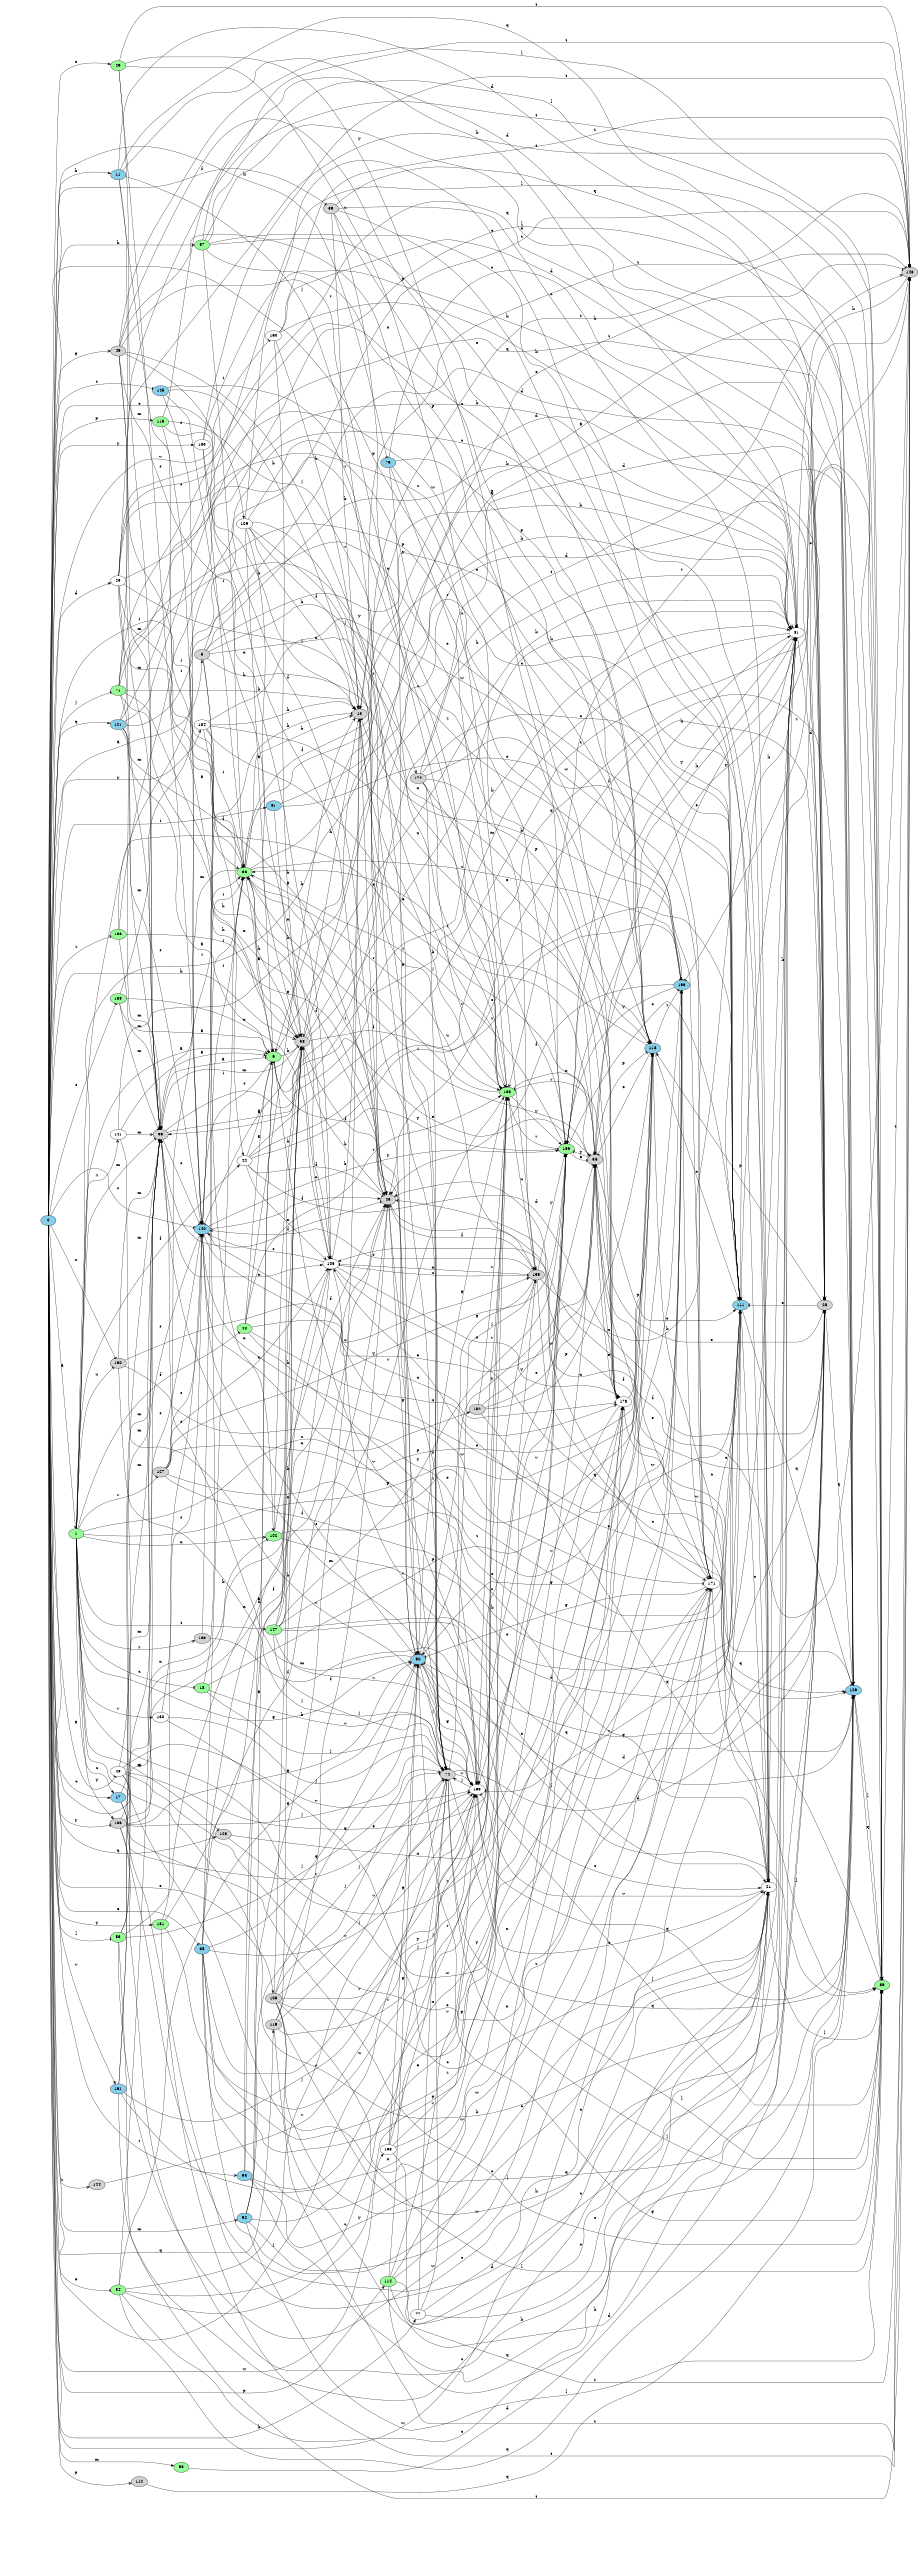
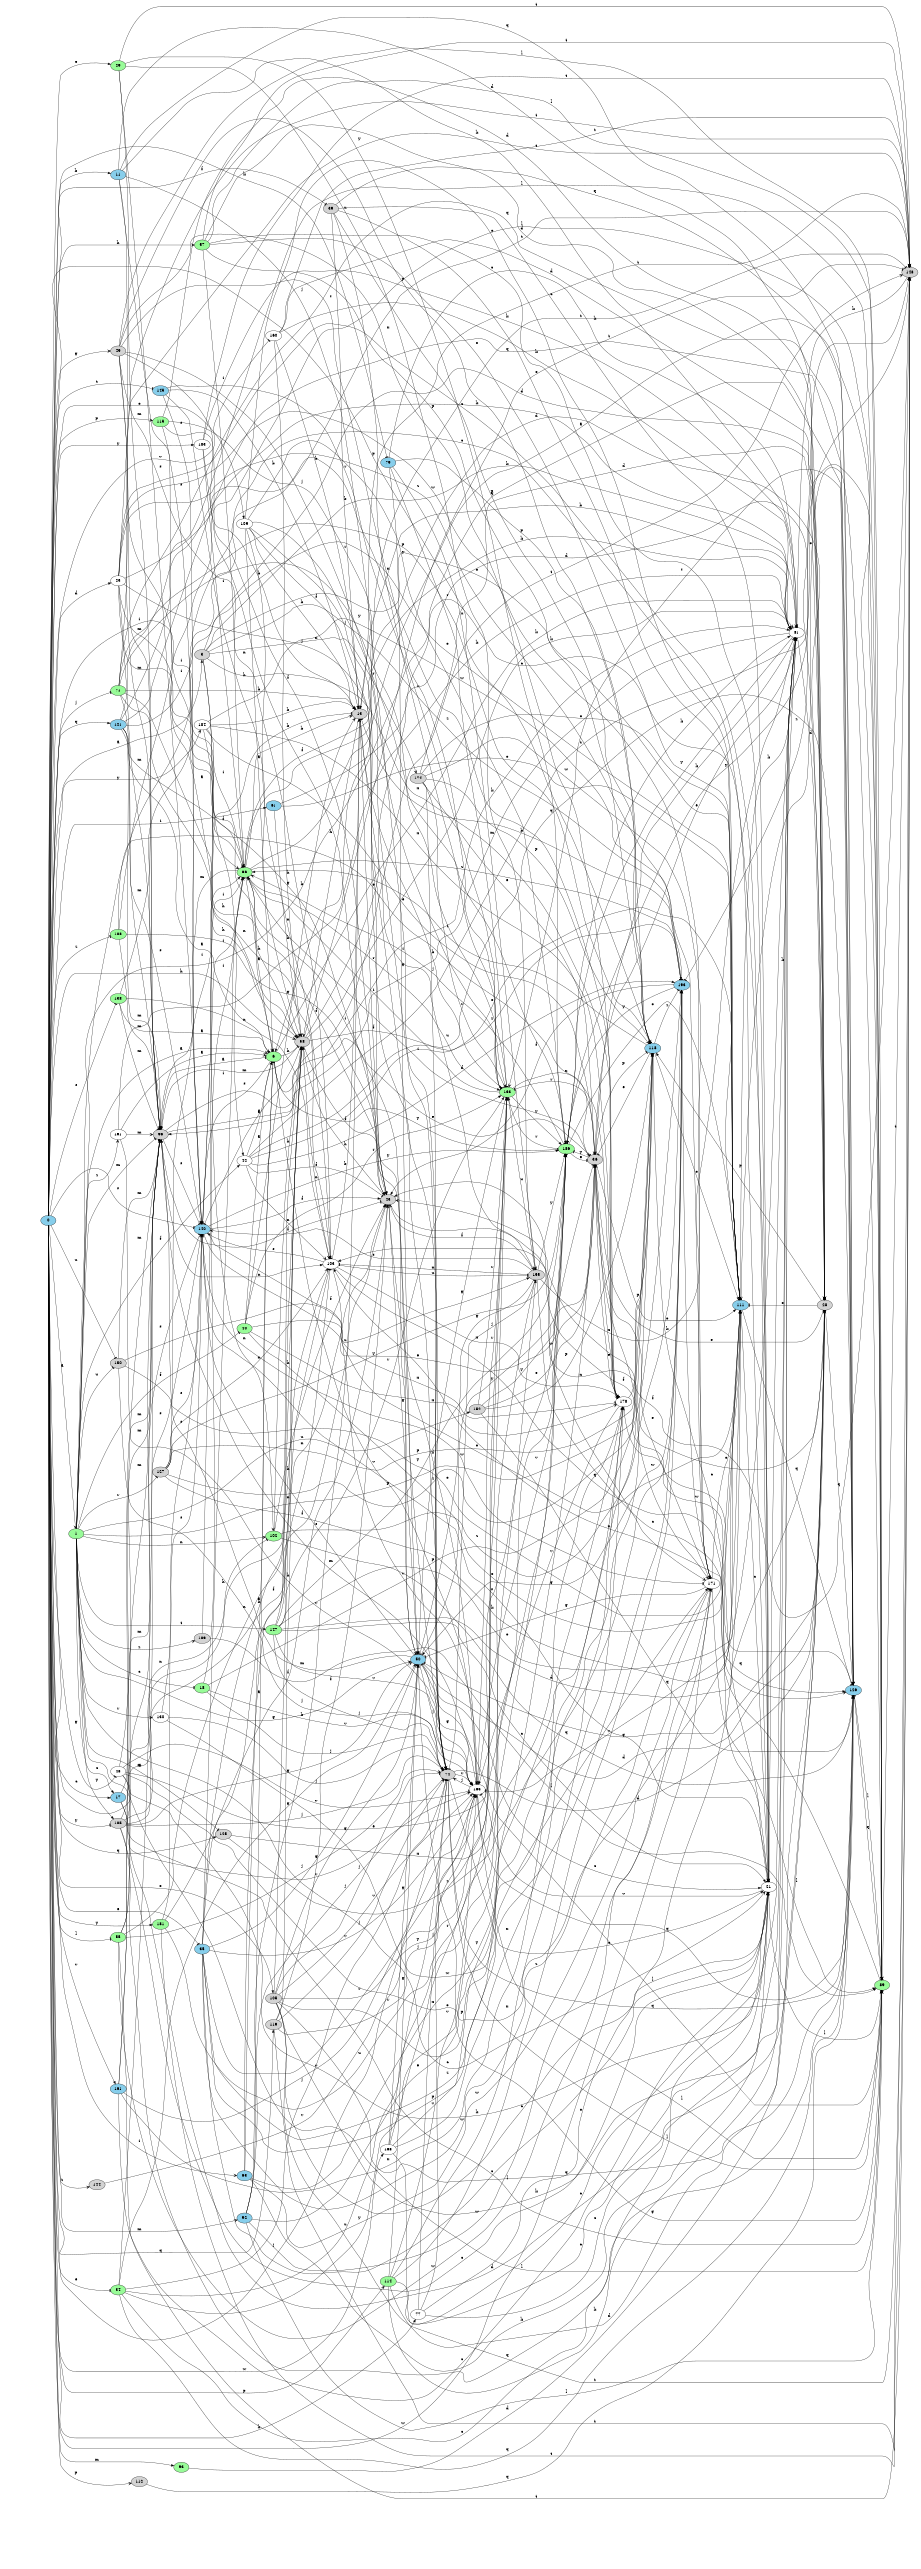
edge "28" -> "43": removed, label "f"
node "141": label "141" -> "191"
edge "42" -> "28": now "42" -> "193"
